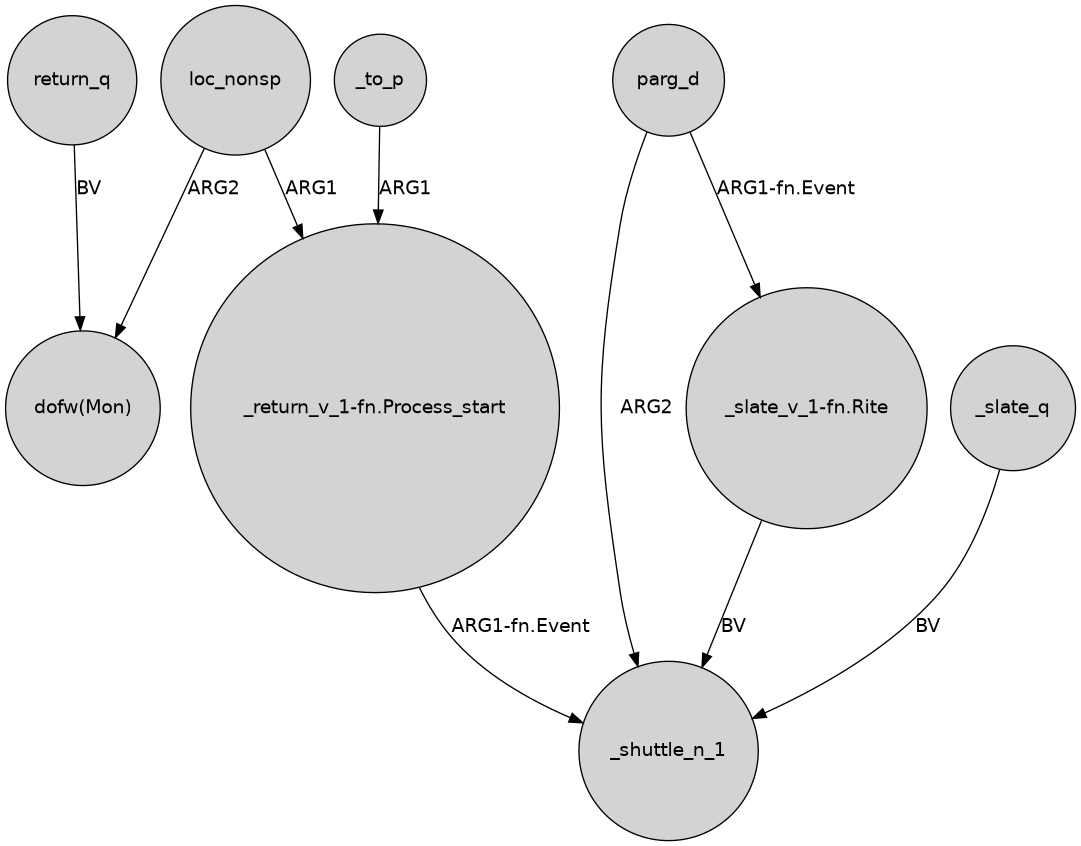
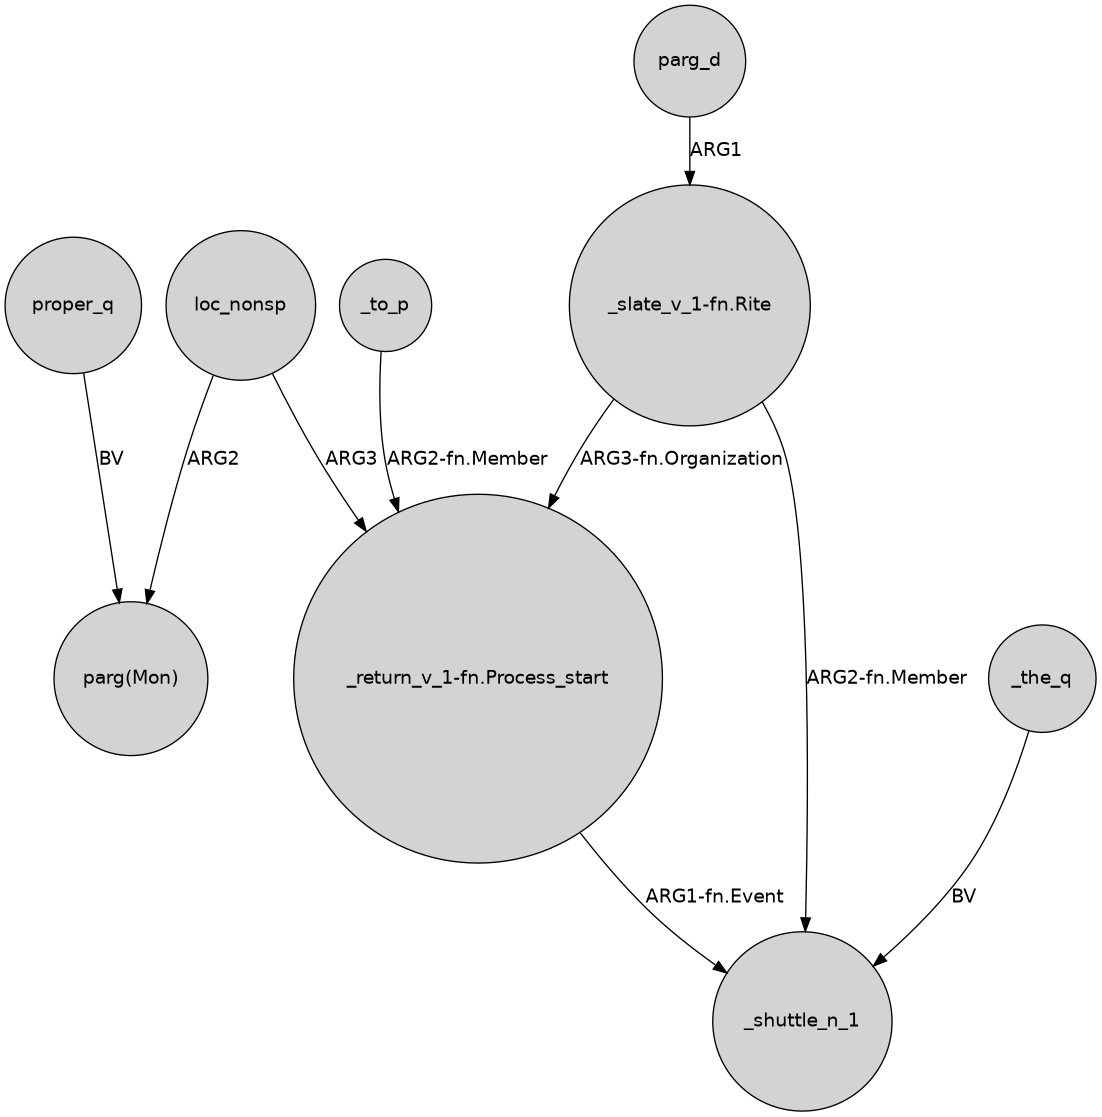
node "return_q": label "return_q" -> "proper_q"
edge "loc_nonsp" -> "_return_v_1-fn.Process_start": label "ARG1" -> "ARG3"
edge "_to_p" -> "_return_v_1-fn.Process_start": label "ARG1" -> "ARG2-fn.Member"
edge "parg_d" -> "_slate_v_1-fn.Rite": label "ARG1-fn.Event" -> "ARG1"
edge "parg_d" -> "_shuttle_n_1": removed, label "ARG2"
node "dofw(Mon)": label "dofw(Mon)" -> "parg(Mon)"
node "_slate_q": label "_slate_q" -> "_the_q"
edge "_slate_v_1-fn.Rite" -> "_return_v_1-fn.Process_start": added, label "ARG3-fn.Organization"
edge "_slate_v_1-fn.Rite" -> "_shuttle_n_1": label "BV" -> "ARG2-fn.Member"
